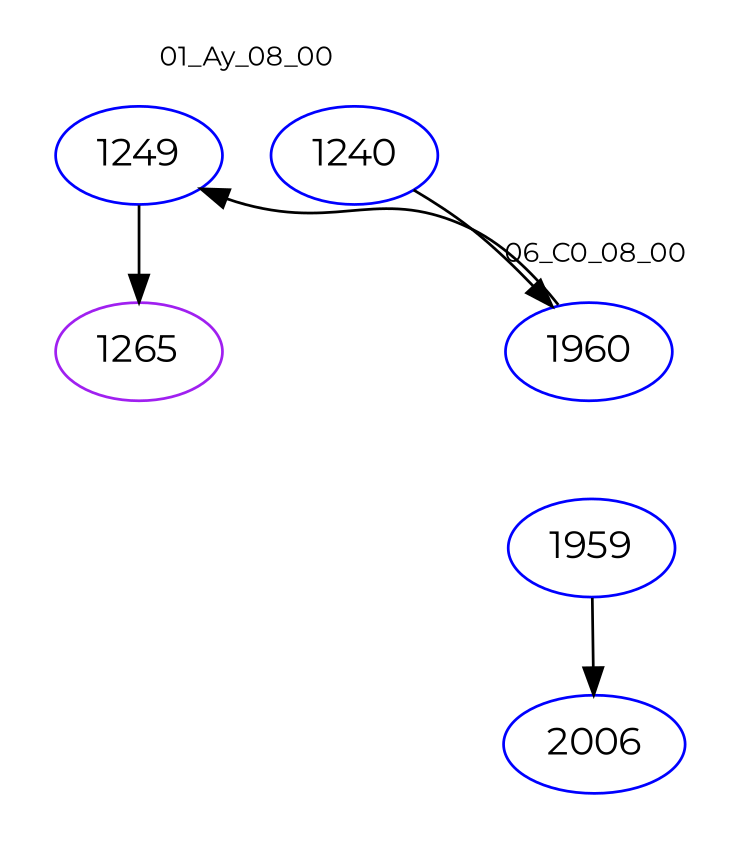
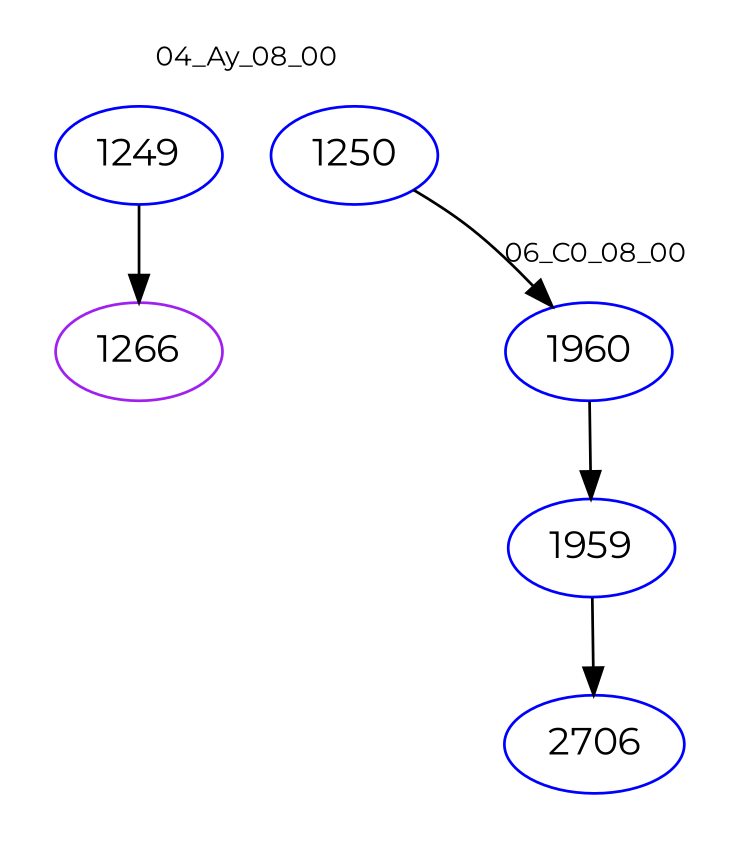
cluster "01_Ay_08_00": label "01_Ay_08_00" -> "04_Ay_08_00"
node "1240": label "1240" -> "1250"
edge "1960" -> "1249": now "1960" -> "1959"
node "1265": label "1265" -> "1266"
node "2006": label "2006" -> "2706"
